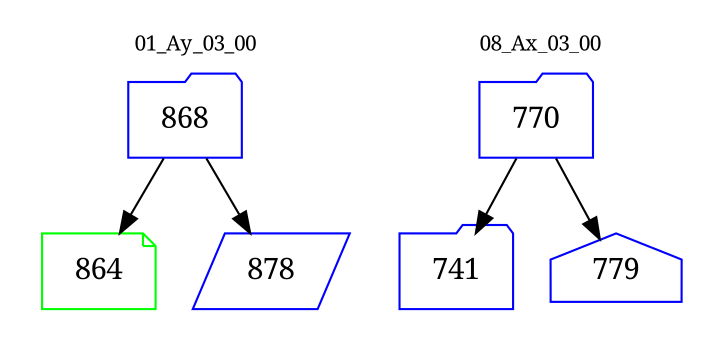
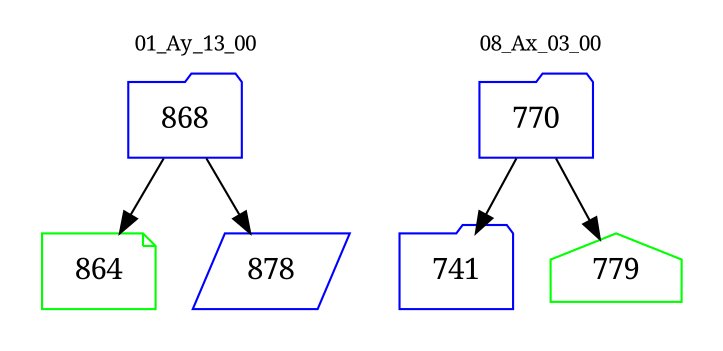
cluster "01_Ay_03_00": label "01_Ay_03_00" -> "01_Ay_13_00"
node "779": color blue -> green
